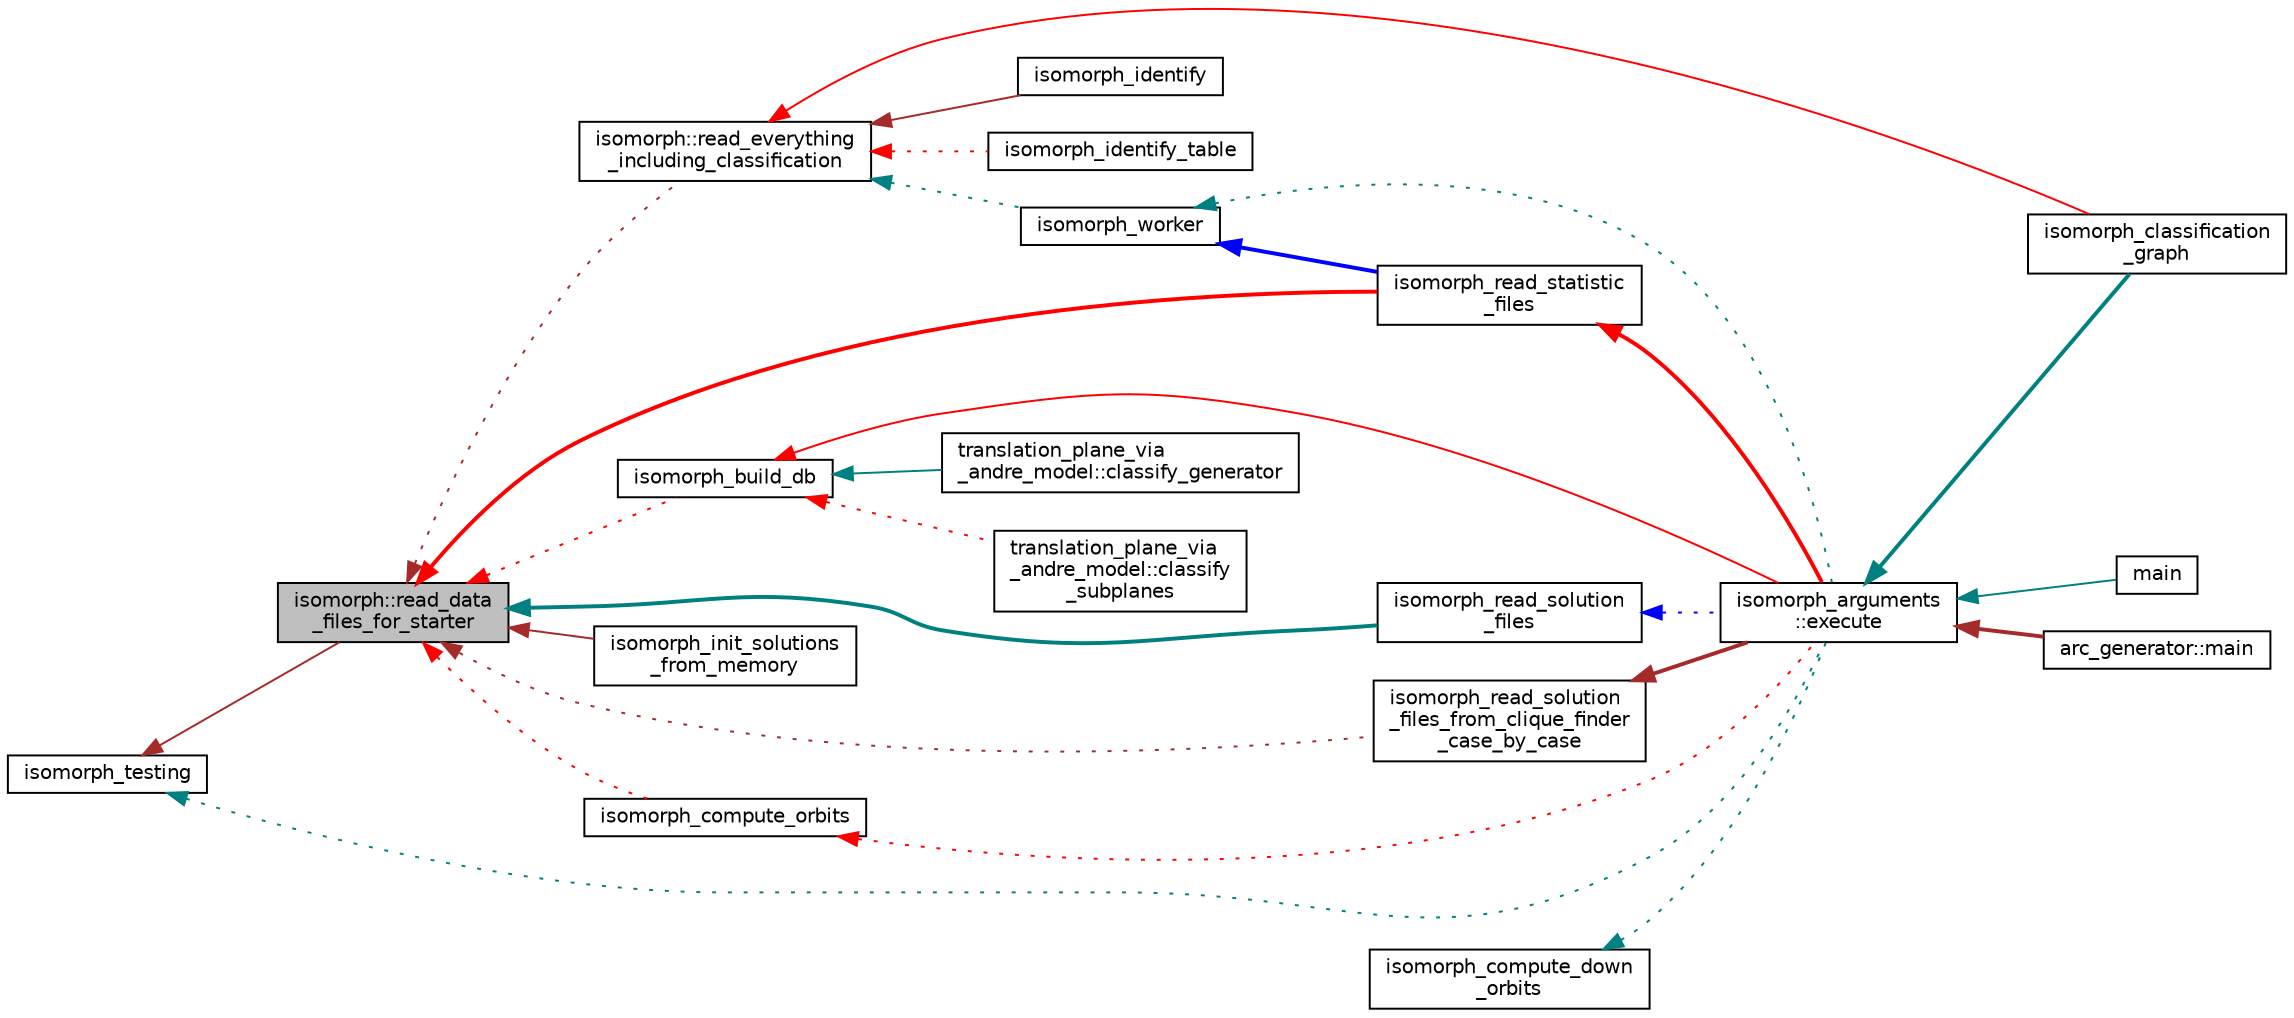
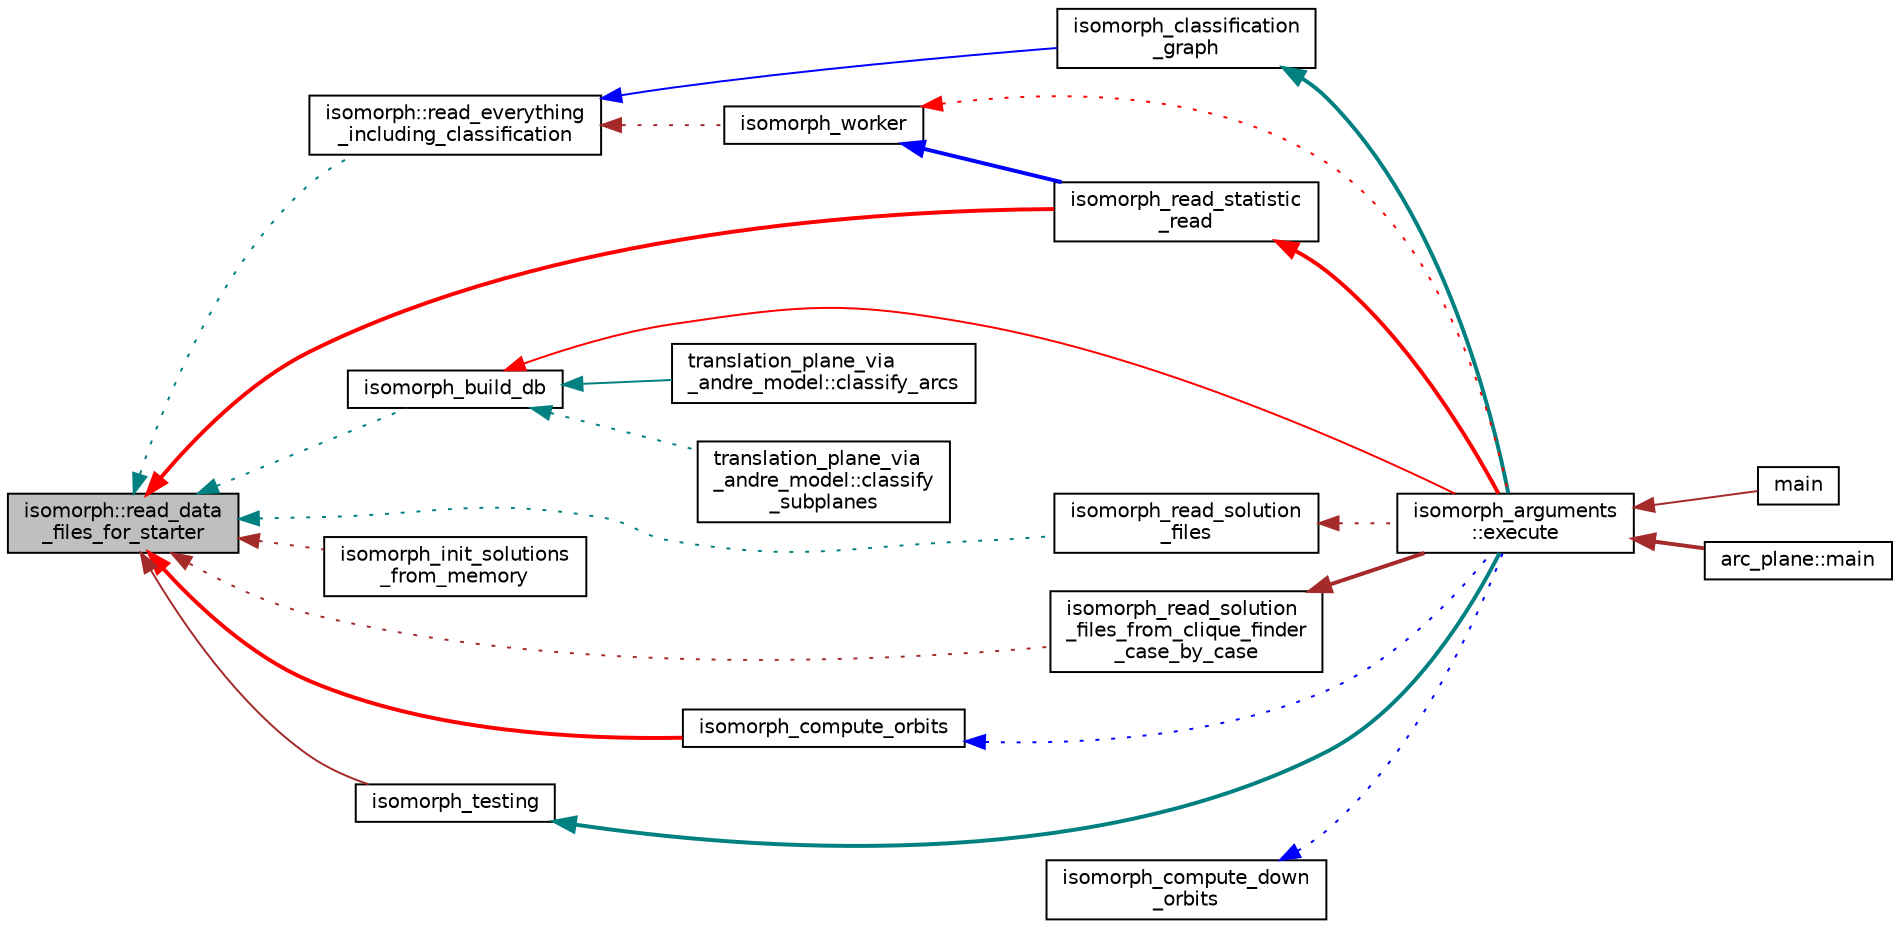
edge "isomorph_classification _graph" -> "isomorph::read_everything _including_classification": color red -> blue
node "isomorph_identify": removed
node "isomorph_identify_table": removed
edge "isomorph_worker" -> "isomorph::read_everything _including_classification": color teal -> brown
edge "isomorph_arguments ::execute" -> "isomorph_worker": color teal -> red
node "isomorph_read_statistic _files": label "isomorph_read_statistic _files" -> "isomorph_read_statistic _read"
edge "isomorph::read_everything _including_classification" -> "isomorph::read_data _files_for_starter": color brown -> teal
edge "isomorph_classification _graph" -> "isomorph_arguments ::execute": reversed
node "translation_plane_via _andre_model::classify_generator": label "translation_plane_via _andre_model::classify_generator" -> "translation_plane_via _andre_model::classify_arcs"
edge "translation_plane_via _andre_model::classify _subplanes" -> "isomorph_build_db": color red -> teal
edge "isomorph_build_db" -> "isomorph::read_data _files_for_starter": color red -> teal
edge "main" -> "isomorph_arguments ::execute": color teal -> brown
edge "isomorph_arguments ::execute" -> "isomorph_read_solution _files": color blue -> brown
edge "isomorph_read_solution _files" -> "isomorph::read_data _files_for_starter": style bold -> dotted
edge "isomorph_init_solutions _from_memory" -> "isomorph::read_data _files_for_starter": style solid -> dotted
node "arc_generator::main": label "arc_generator::main" -> "arc_plane::main"
edge "isomorph::read_data _files_for_starter" -> "isomorph_testing": reversed
edge "isomorph_compute_orbits" -> "isomorph::read_data _files_for_starter": style dotted -> bold
edge "isomorph_arguments ::execute" -> "isomorph_compute_down _orbits": color teal -> blue
edge "isomorph_arguments ::execute" -> "isomorph_compute_orbits": color red -> blue
edge "isomorph_arguments ::execute" -> "isomorph_testing": style dotted -> bold
